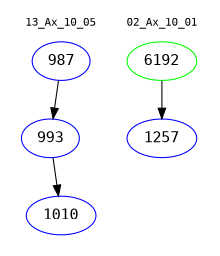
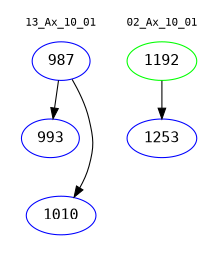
cluster "13_Ax_10_05": label "13_Ax_10_05" -> "13_Ax_10_01"
node "6192": label "6192" -> "1192"
node "1257": label "1257" -> "1253"
edge "993" -> "1010": now "987" -> "1010"
